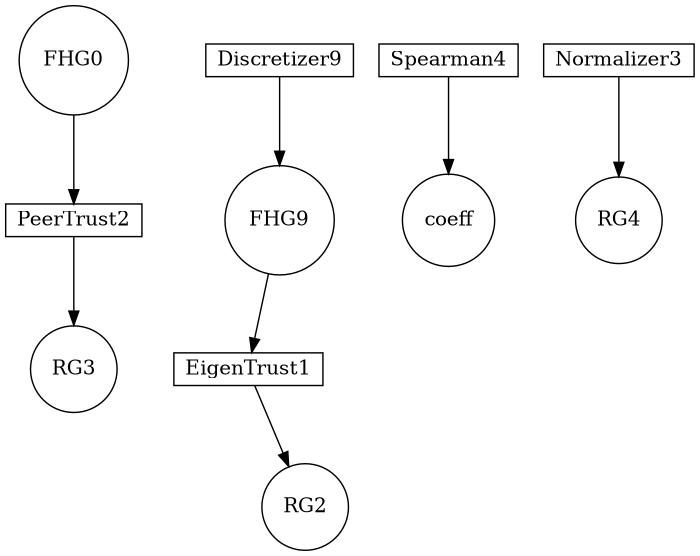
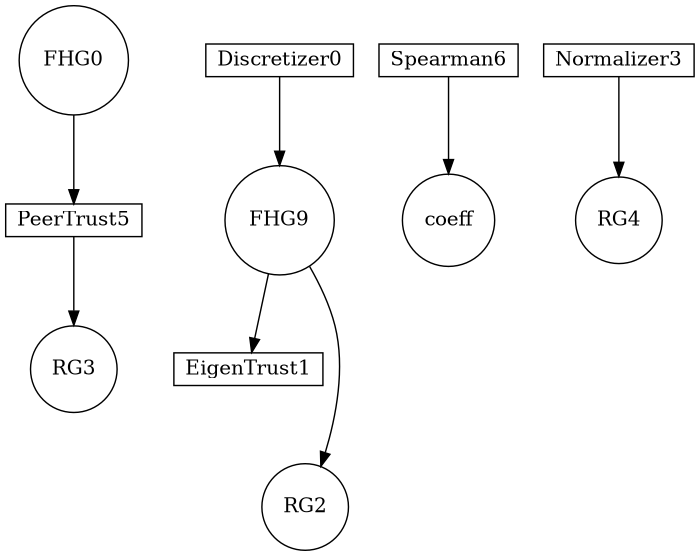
node "Discretizer9": label "Discretizer9" -> "Discretizer0"
node "Spearman4": label "Spearman4" -> "Spearman6"
node "PeerTrust2": label "PeerTrust2" -> "PeerTrust5"
edge "EigenTrust1" -> "RG2": now "FHG9" -> "RG2"
